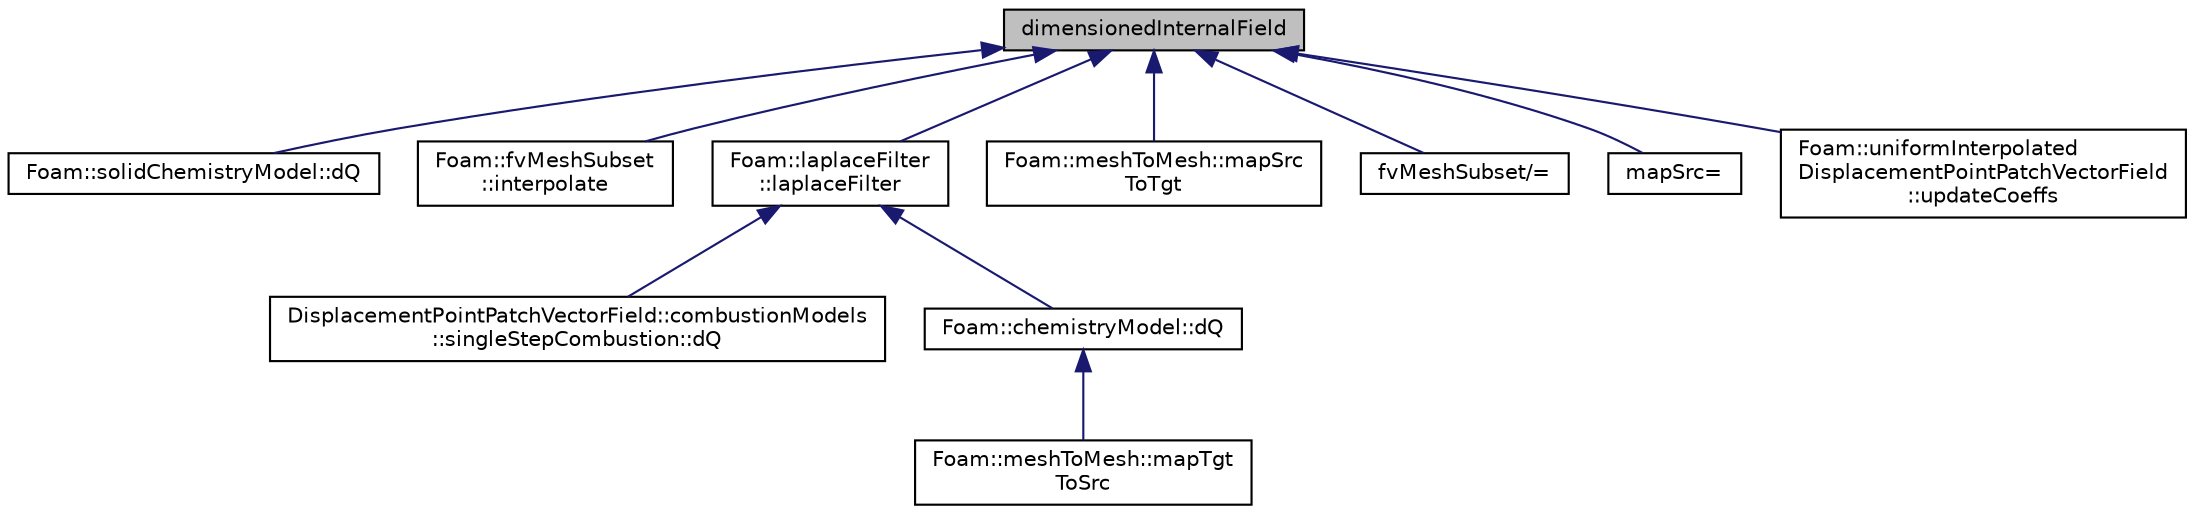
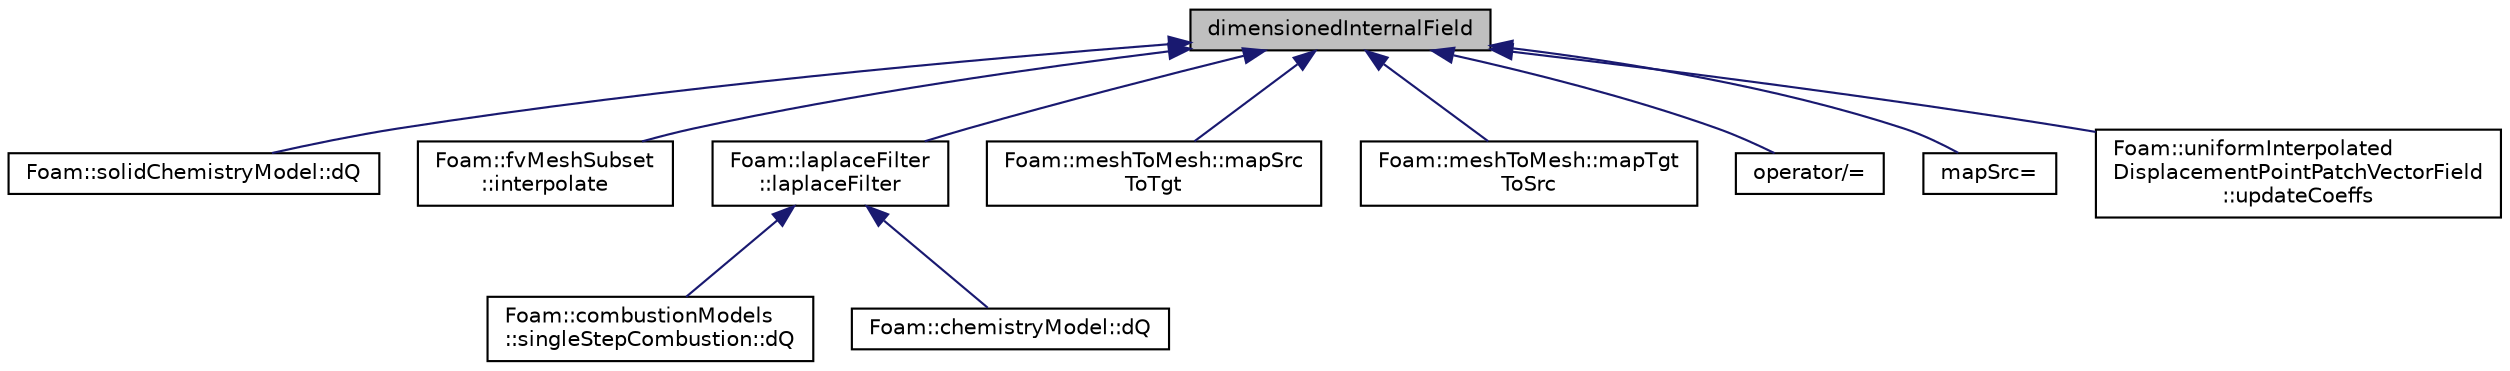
node "fvMeshSubset/=": label "fvMeshSubset/=" -> "operator/="
node "DisplacementPointPatchVectorField::combustionModels ::singleStepCombustion::dQ": label "DisplacementPointPatchVectorField::combustionModels ::singleStepCombustion::dQ" -> "Foam::combustionModels ::singleStepCombustion::dQ"
edge "Foam::meshToMesh::mapTgt ToSrc" -> "Foam::chemistryModel::dQ": now "Foam::meshToMesh::mapTgt ToSrc" -> "dimensionedInternalField"
